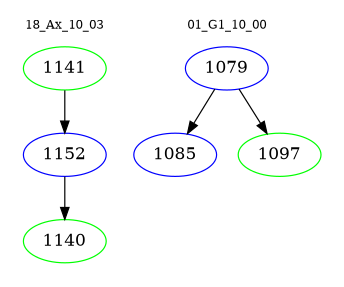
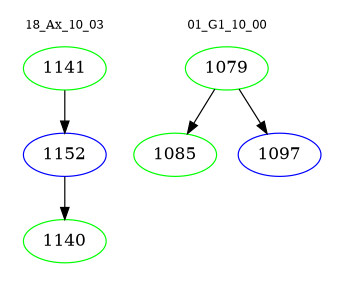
node "1079": color blue -> green
node "1085": color blue -> green
node "1097": color green -> blue
